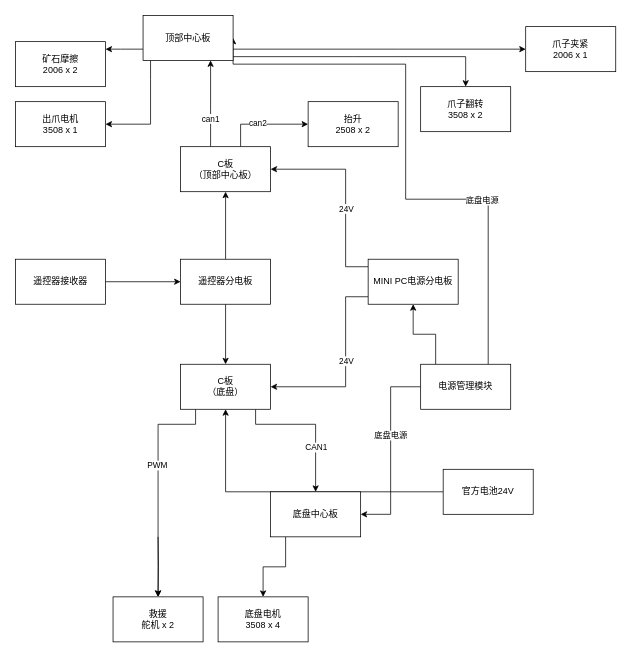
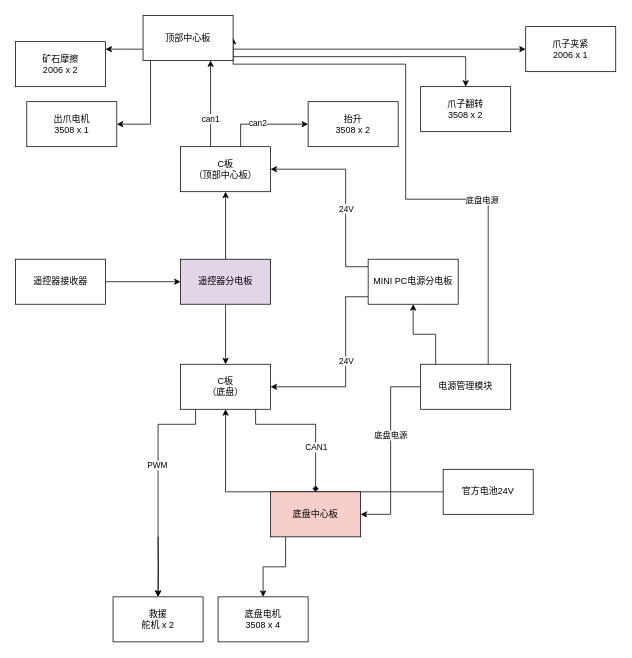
node "出爪电机 3508 x 1": moved (60, 124) -> (72, 124)
node "抬升 2508 x 2": label "抬升 2508 x 2" -> "抬升 3508 x 2"
node "遥控器分电板": fillcolor #ffffff -> #e1d5e7
edge "C板 （底盘）" -> "底盘中心板": arrowhead classic -> diamond
node "底盘中心板": fillcolor #ffffff -> #f8cecc
